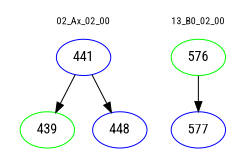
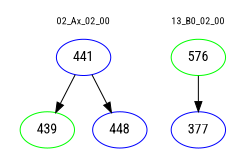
node "577": label "577" -> "377"
